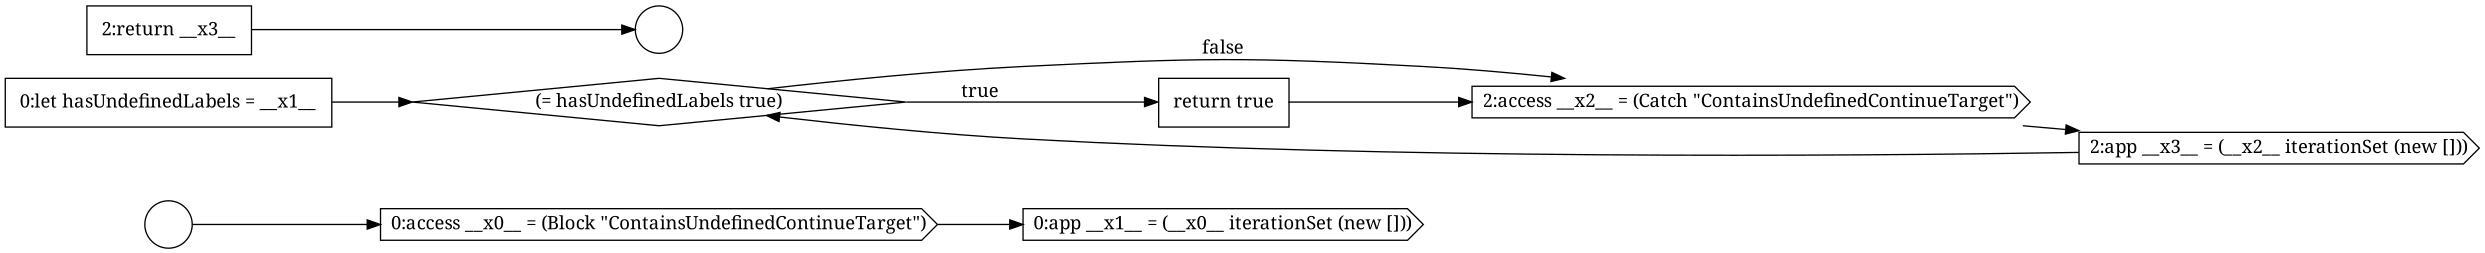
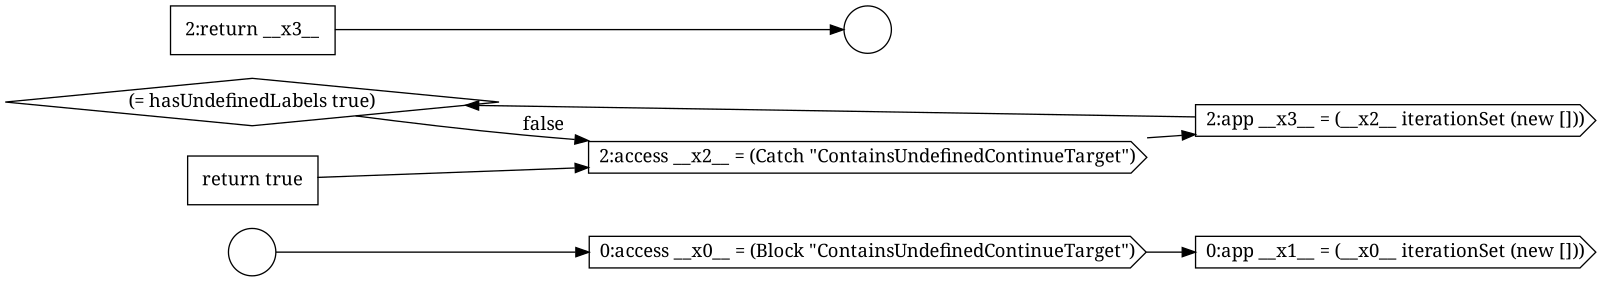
node "0:let hasUndefinedLabels = __x1__": removed
edge "(= hasUndefinedLabels true)" -> "return true": removed, label "true"
